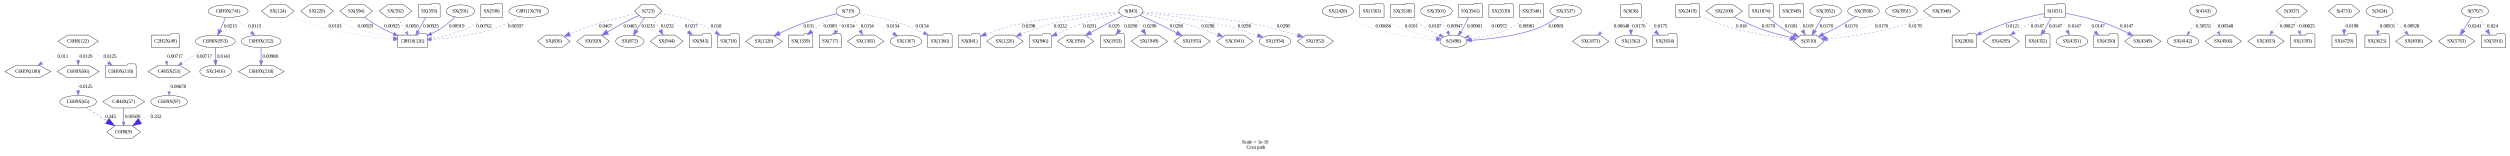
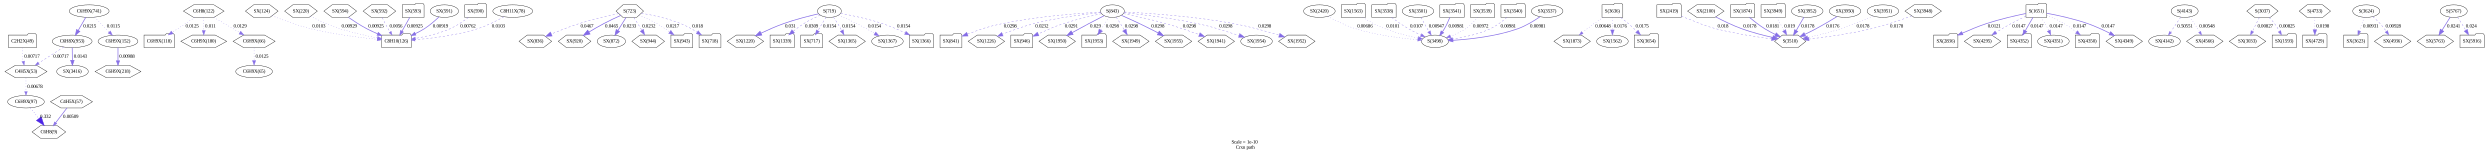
edge "C8H11X(78)" -> "C8H10(126)": label " 0.00597" -> " 0.0103"
node "C4H4X(57)": label "C4H4X(57)" -> "C4H5X(57)"
edge "C6H9X(65)" -> "C6H8(9)": removed, label "0.345"
